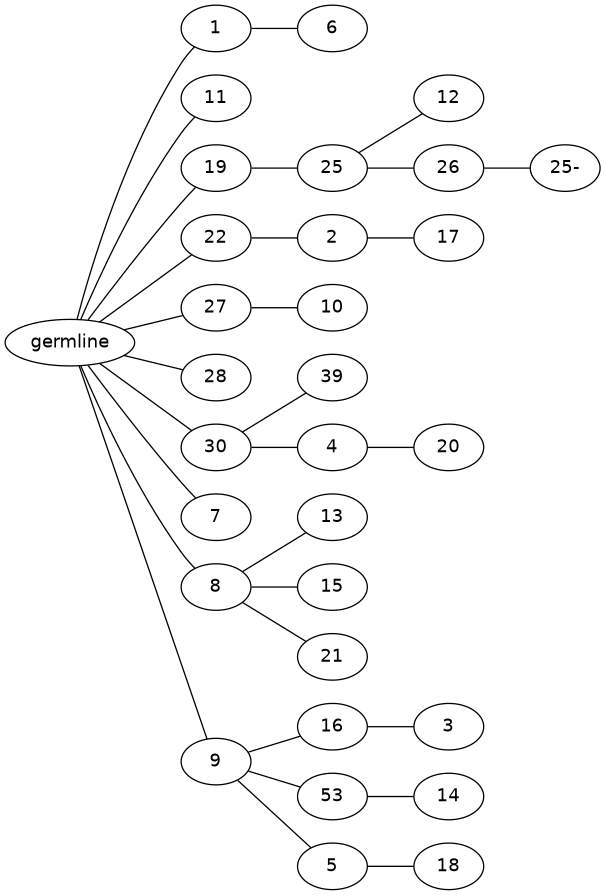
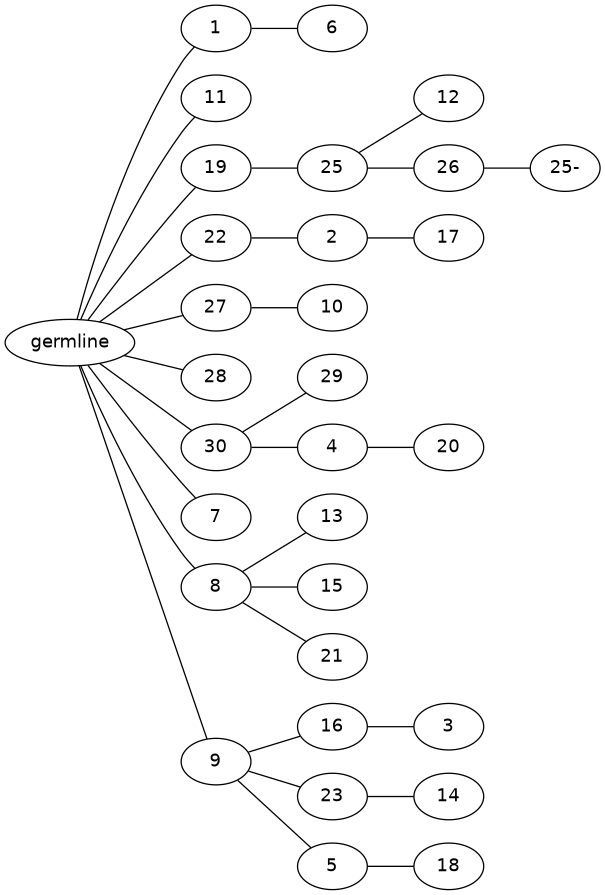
node "39": label "39" -> "29"
node "53": label "53" -> "23"
